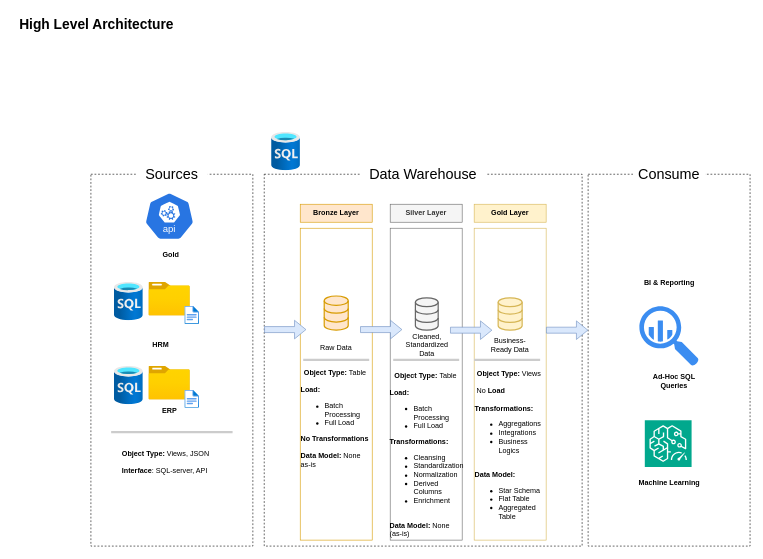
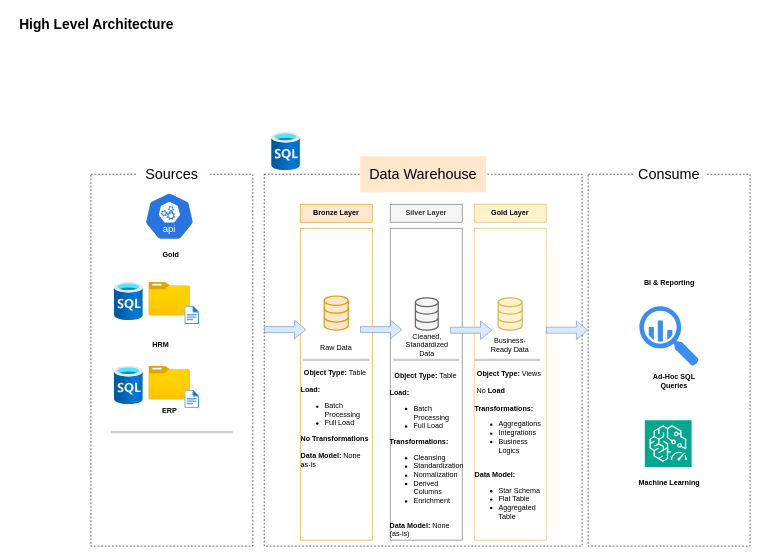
node "Data Warehouse": fillcolor #ffffff -> #ffe6cc
node "Object Type: Views, JSON Interface: SQL-server, API": removed
